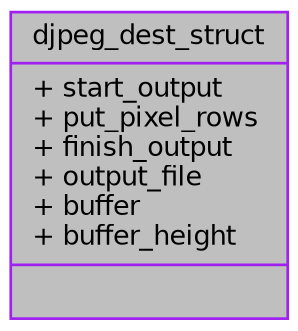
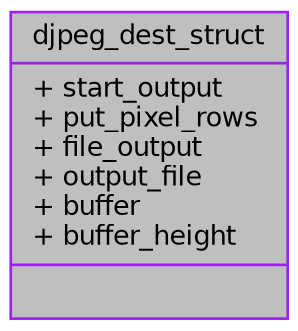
node "djpeg_dest_struct": text "+ finish_output" -> "+ file_output"
